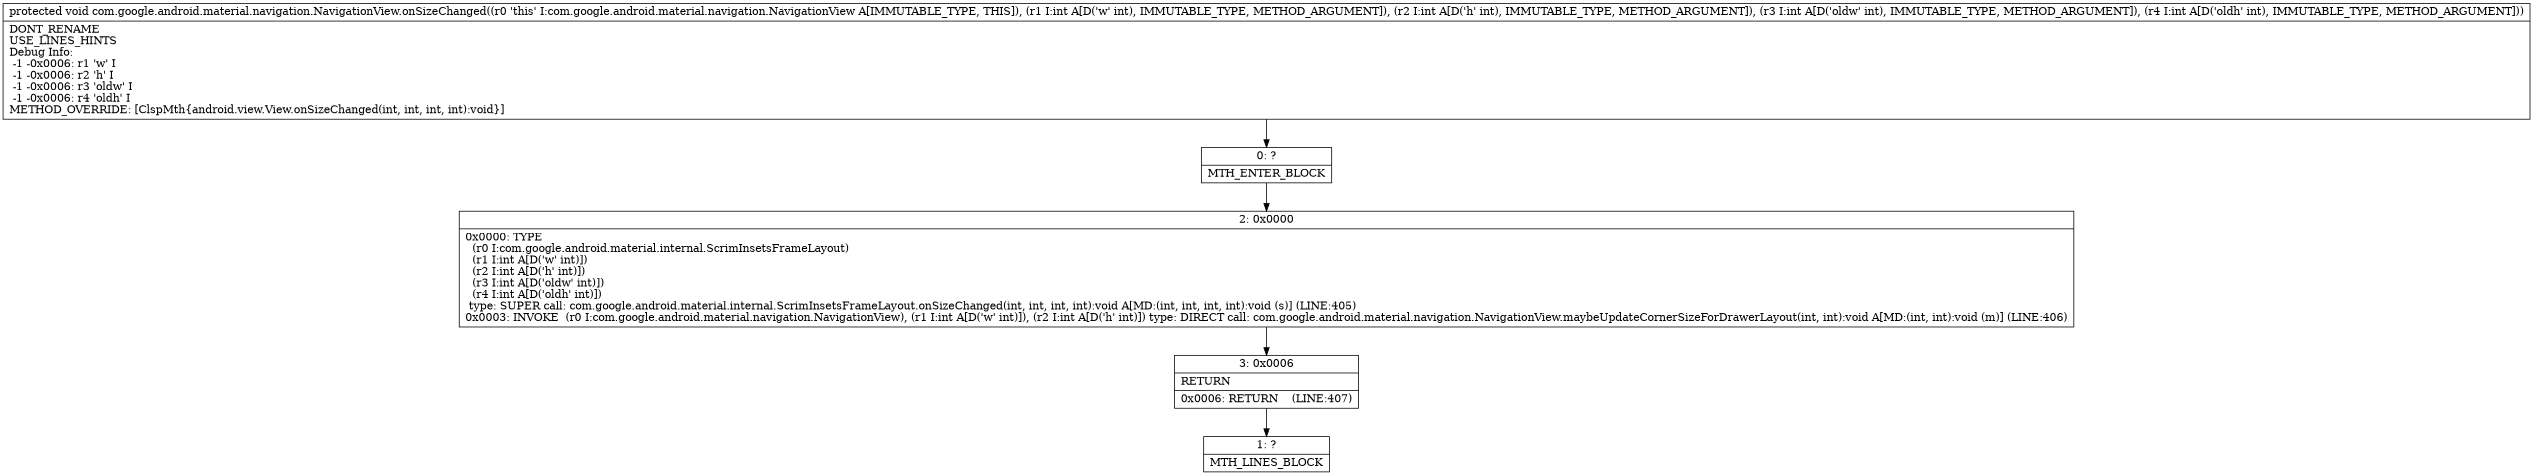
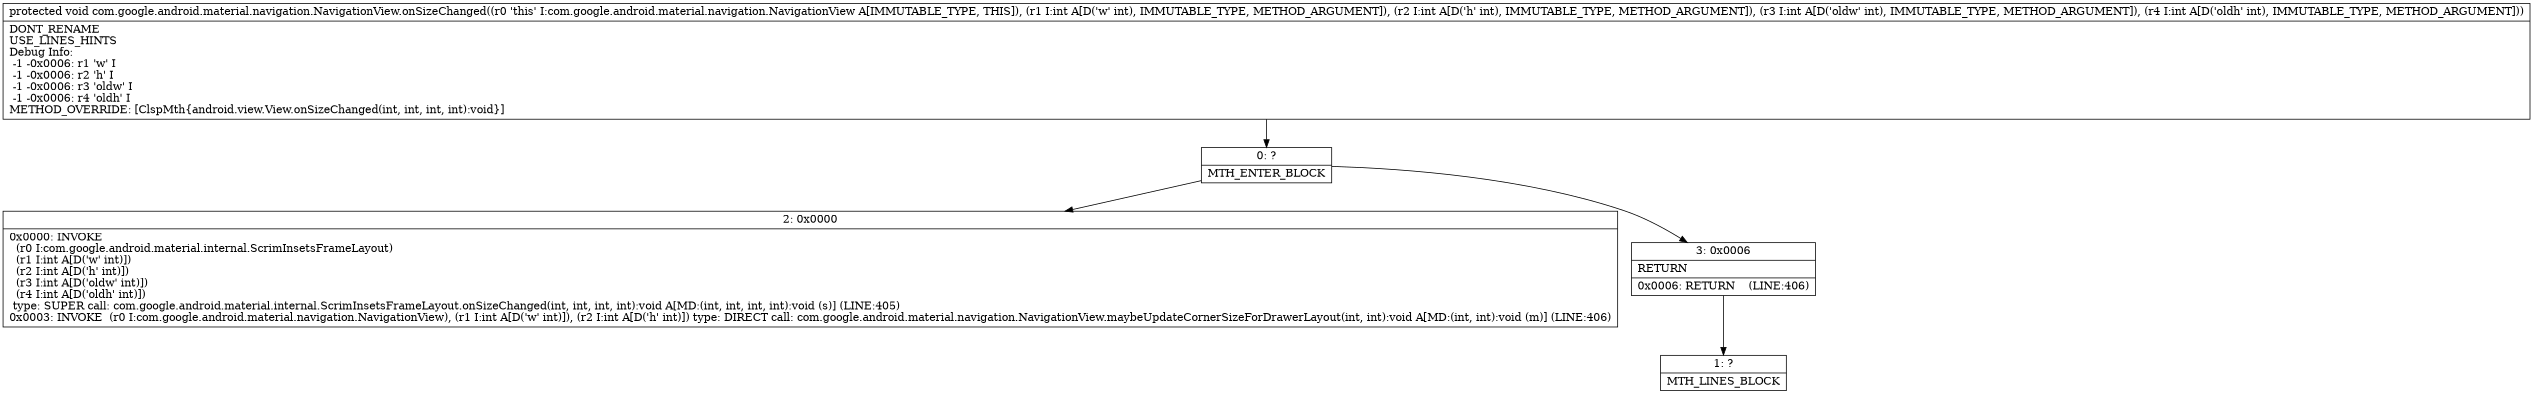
node "2: 0x0000": text "0x0000: TYPE" -> "0x0000: INVOKE"
edge "2: 0x0000" -> "3: 0x0006": now "0: ?" -> "3: 0x0006"
node "3: 0x0006": text "0x0006: RETURN    (LINE:407)" -> "0x0006: RETURN    (LINE:406)"
